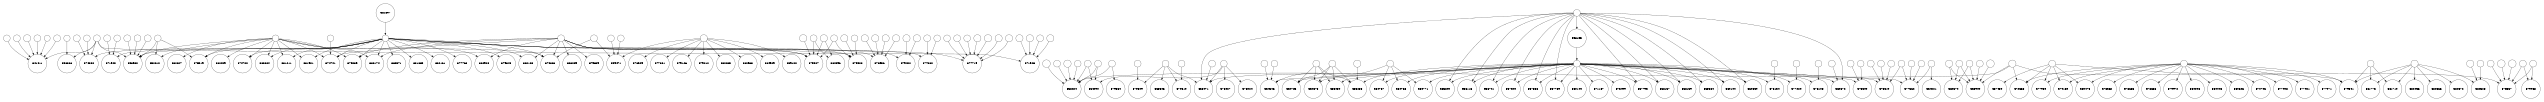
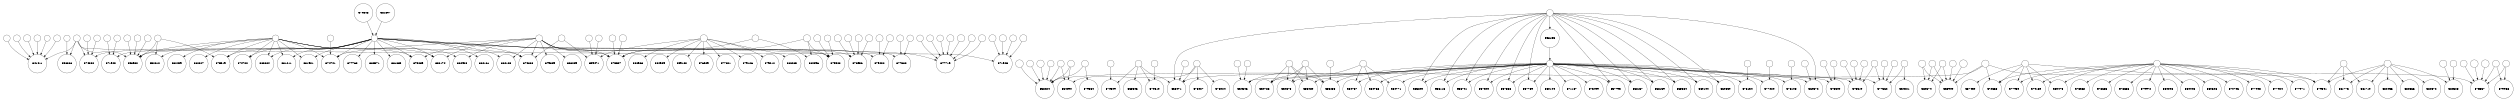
edge "fcfpr1_1_3t_9" -> "379848": reversed
edge "dbfpr1_1_3t_2" -> "375508": now "rtafpr1_1_3t_71" -> "375508"
node "377921": label "377921" -> "377924"
